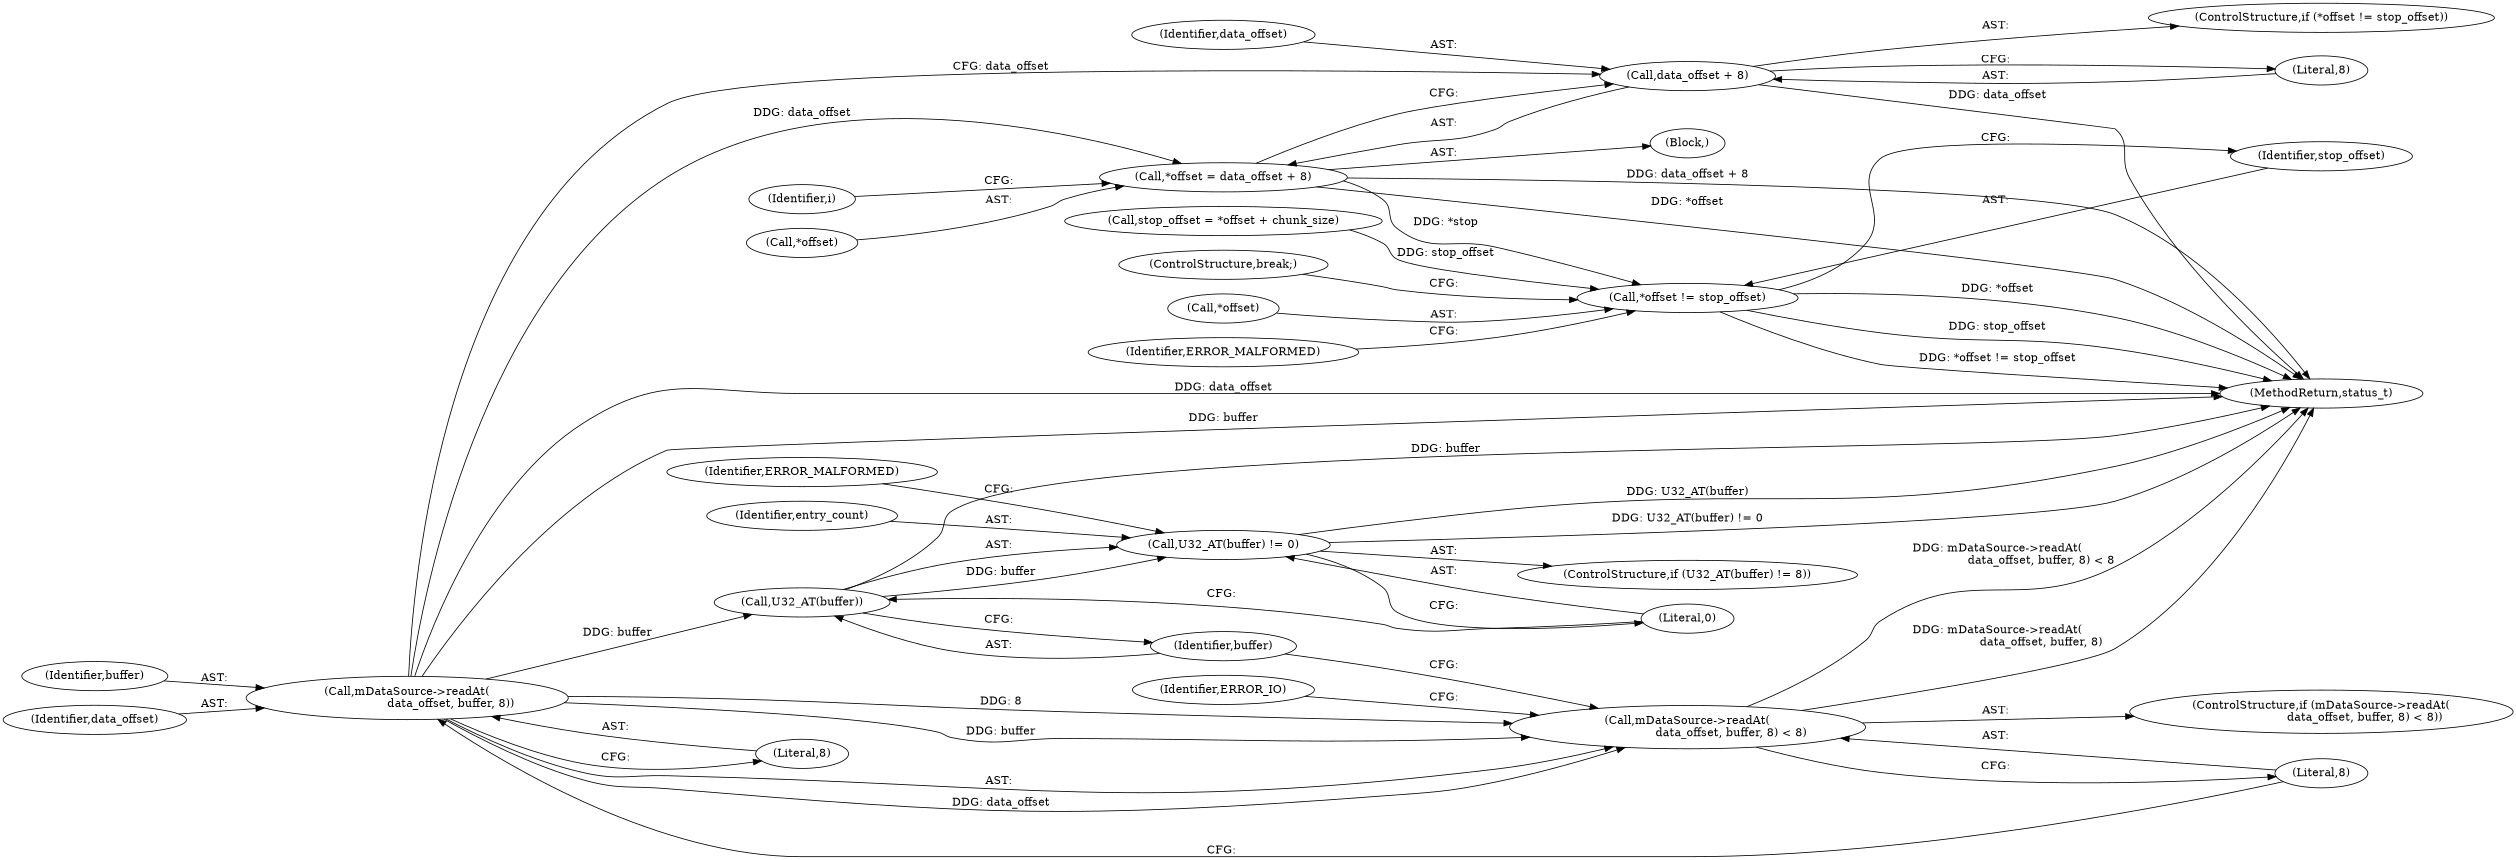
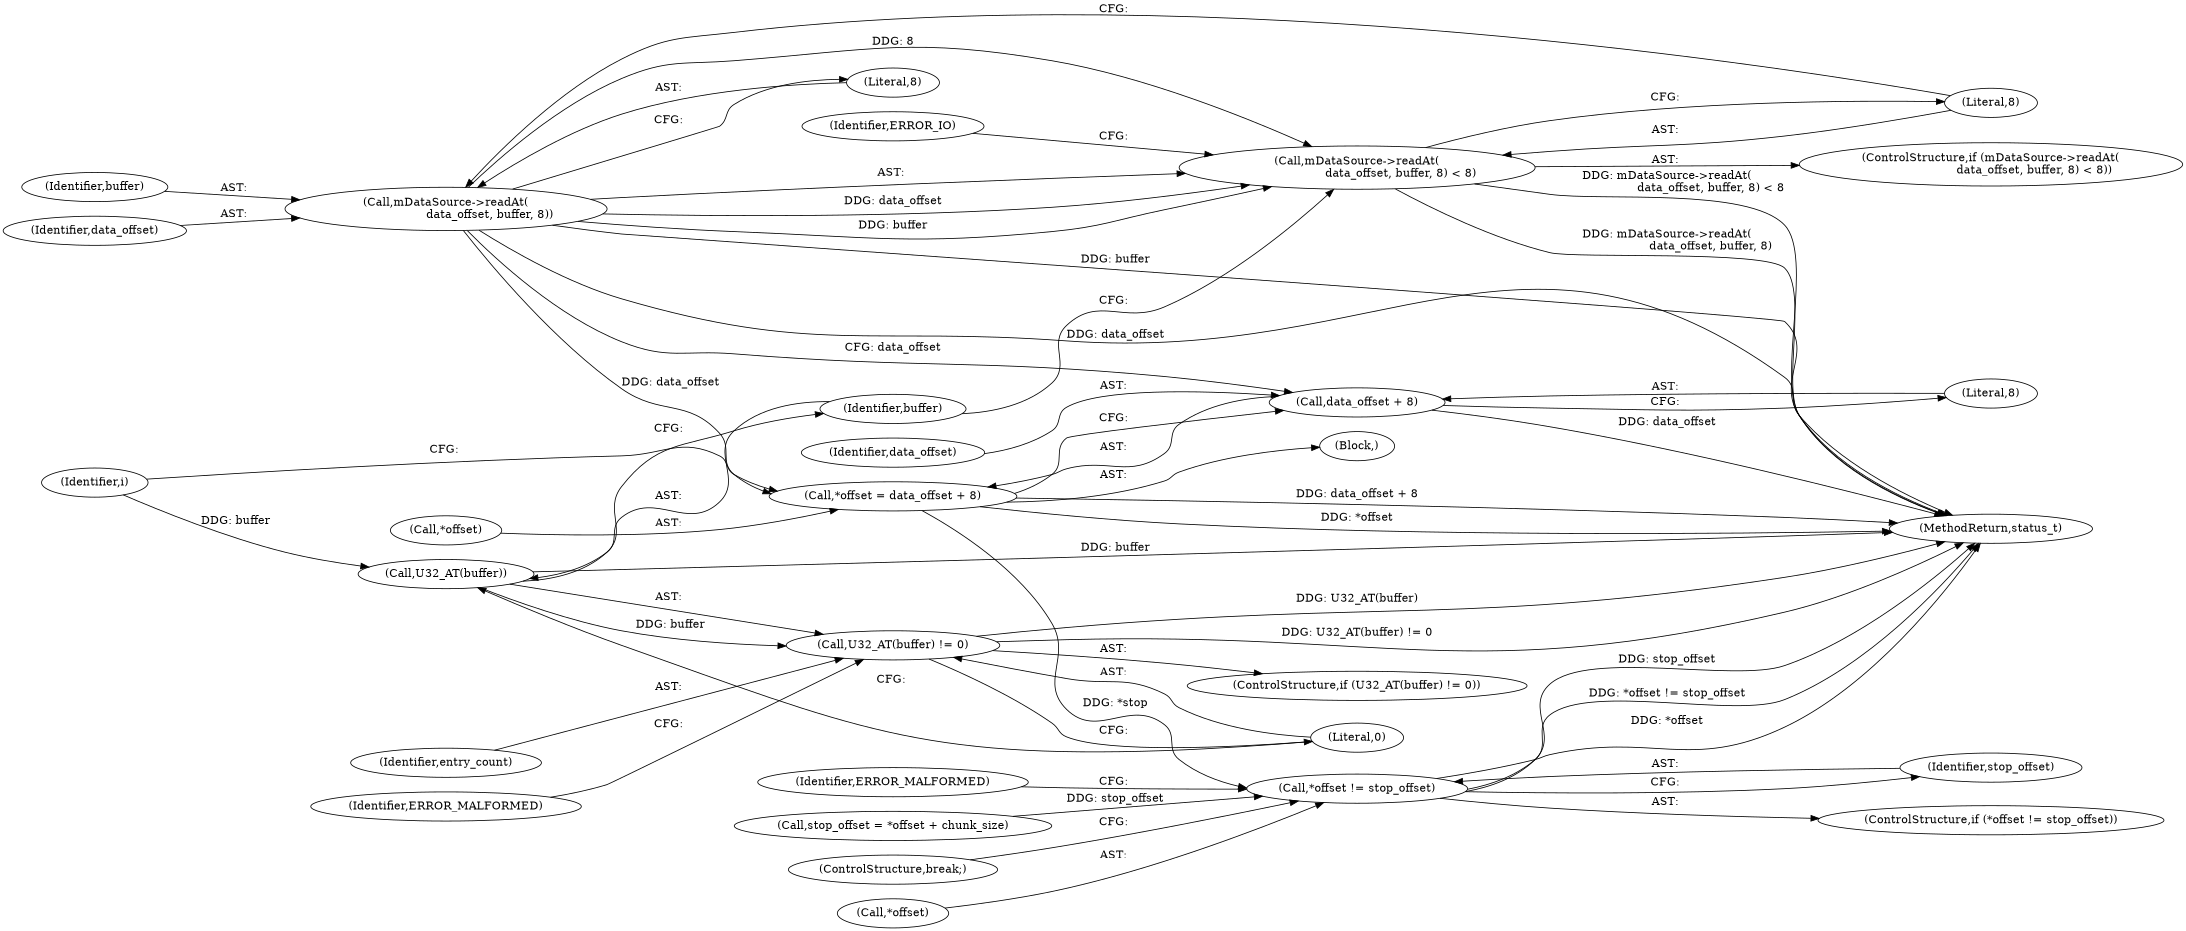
edge "(Call,data_offset + 8)" -> "(ControlStructure,if (*offset != stop_offset))": now "(Call,*offset != stop_offset)" -> "(ControlStructure,if (*offset != stop_offset))"
node "(ControlStructure,if (U32_AT(buffer) != 8))": label "(ControlStructure,if (U32_AT(buffer) != 8))" -> "(ControlStructure,if (U32_AT(buffer) != 0))"
edge "(Call,mDataSource->readAt( data_offset, buffer, 8))" -> "(Call,U32_AT(buffer))": now "(Identifier,i)" -> "(Call,U32_AT(buffer))"
